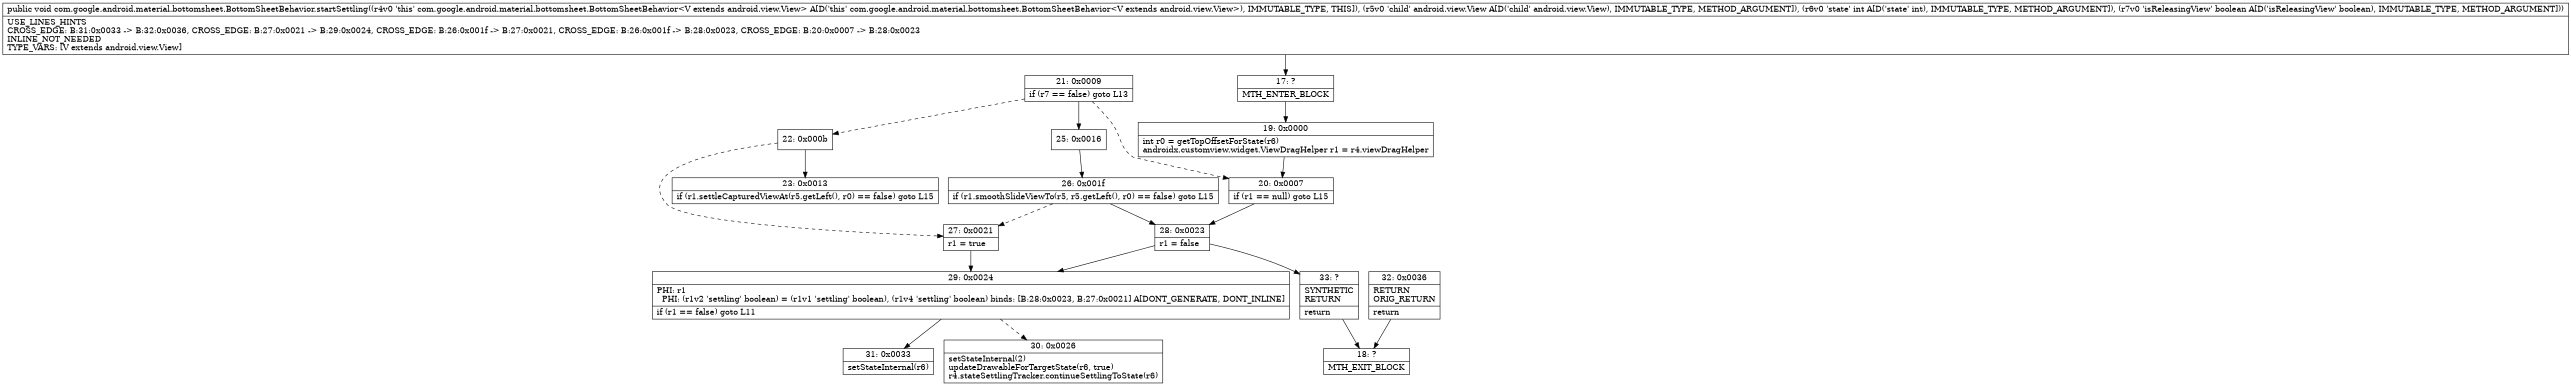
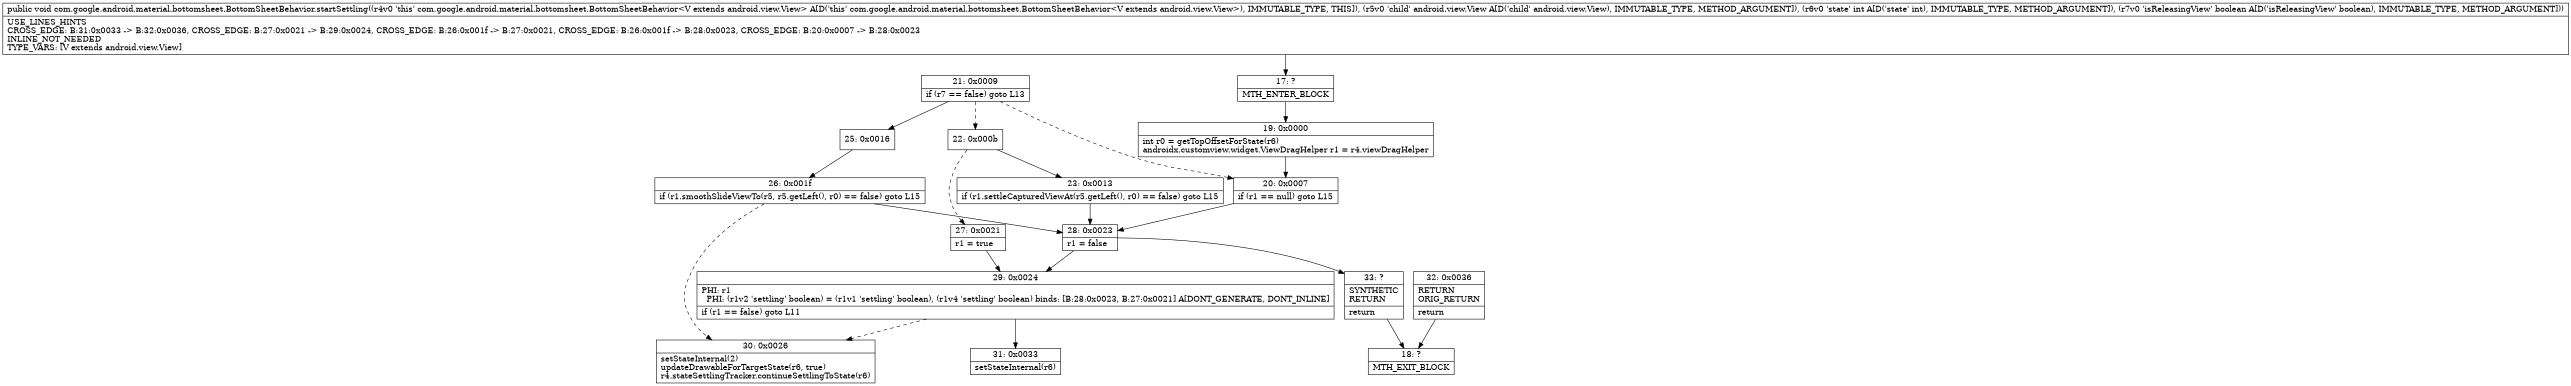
edge "23: 0x0013" -> "28: 0x0023": added
edge "26: 0x001f" -> "27: 0x0021": now "26: 0x001f" -> "30: 0x0026"
